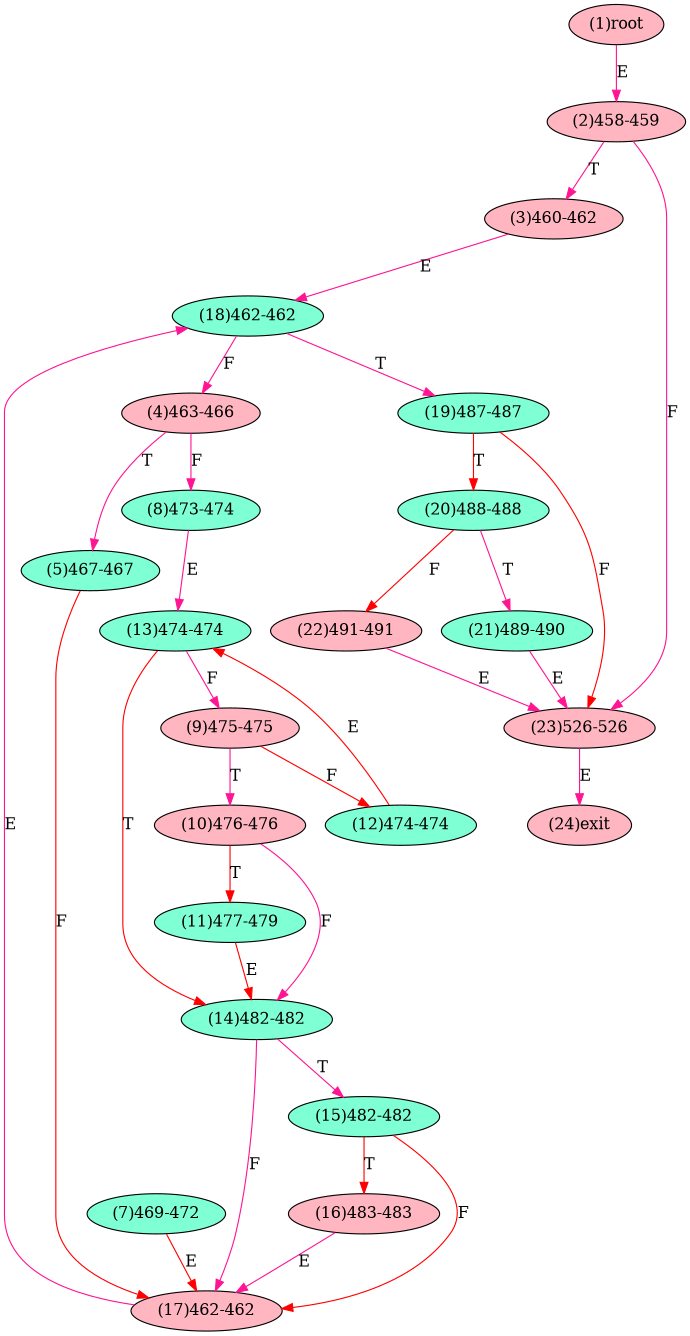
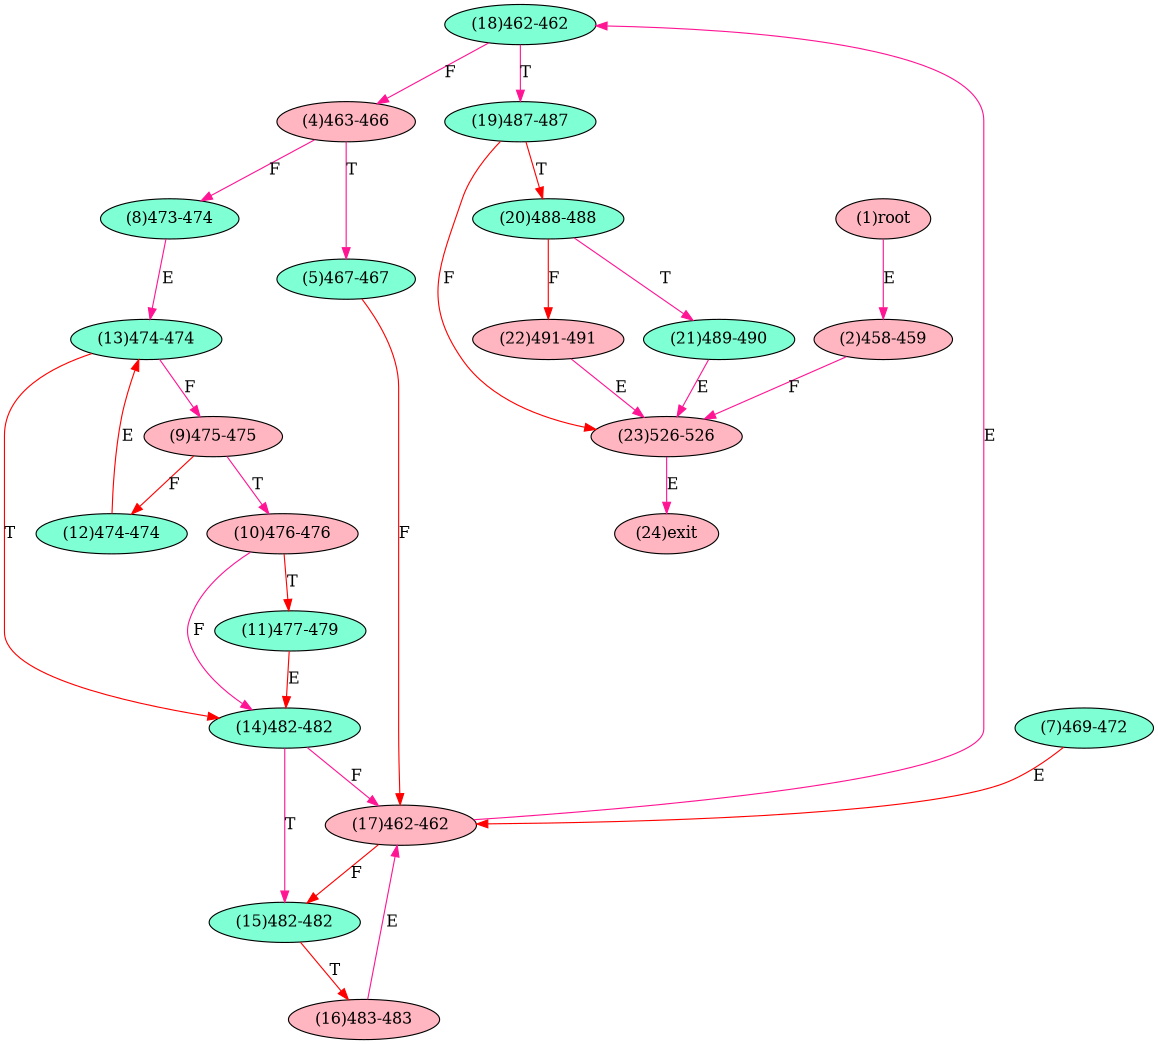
node "(3)460-462": removed
edge "(15)482-482" -> "(17)462-462": reversed
